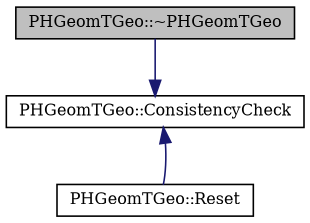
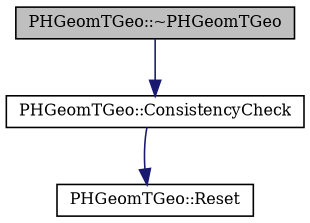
edge "PHGeomTGeo::Reset" -> "PHGeomTGeo::ConsistencyCheck": reversed
